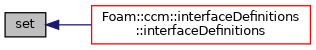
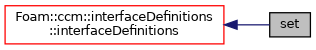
edge "Foam::ccm::interfaceDefinitions ::interfaceDefinitions" -> "set": reversed
